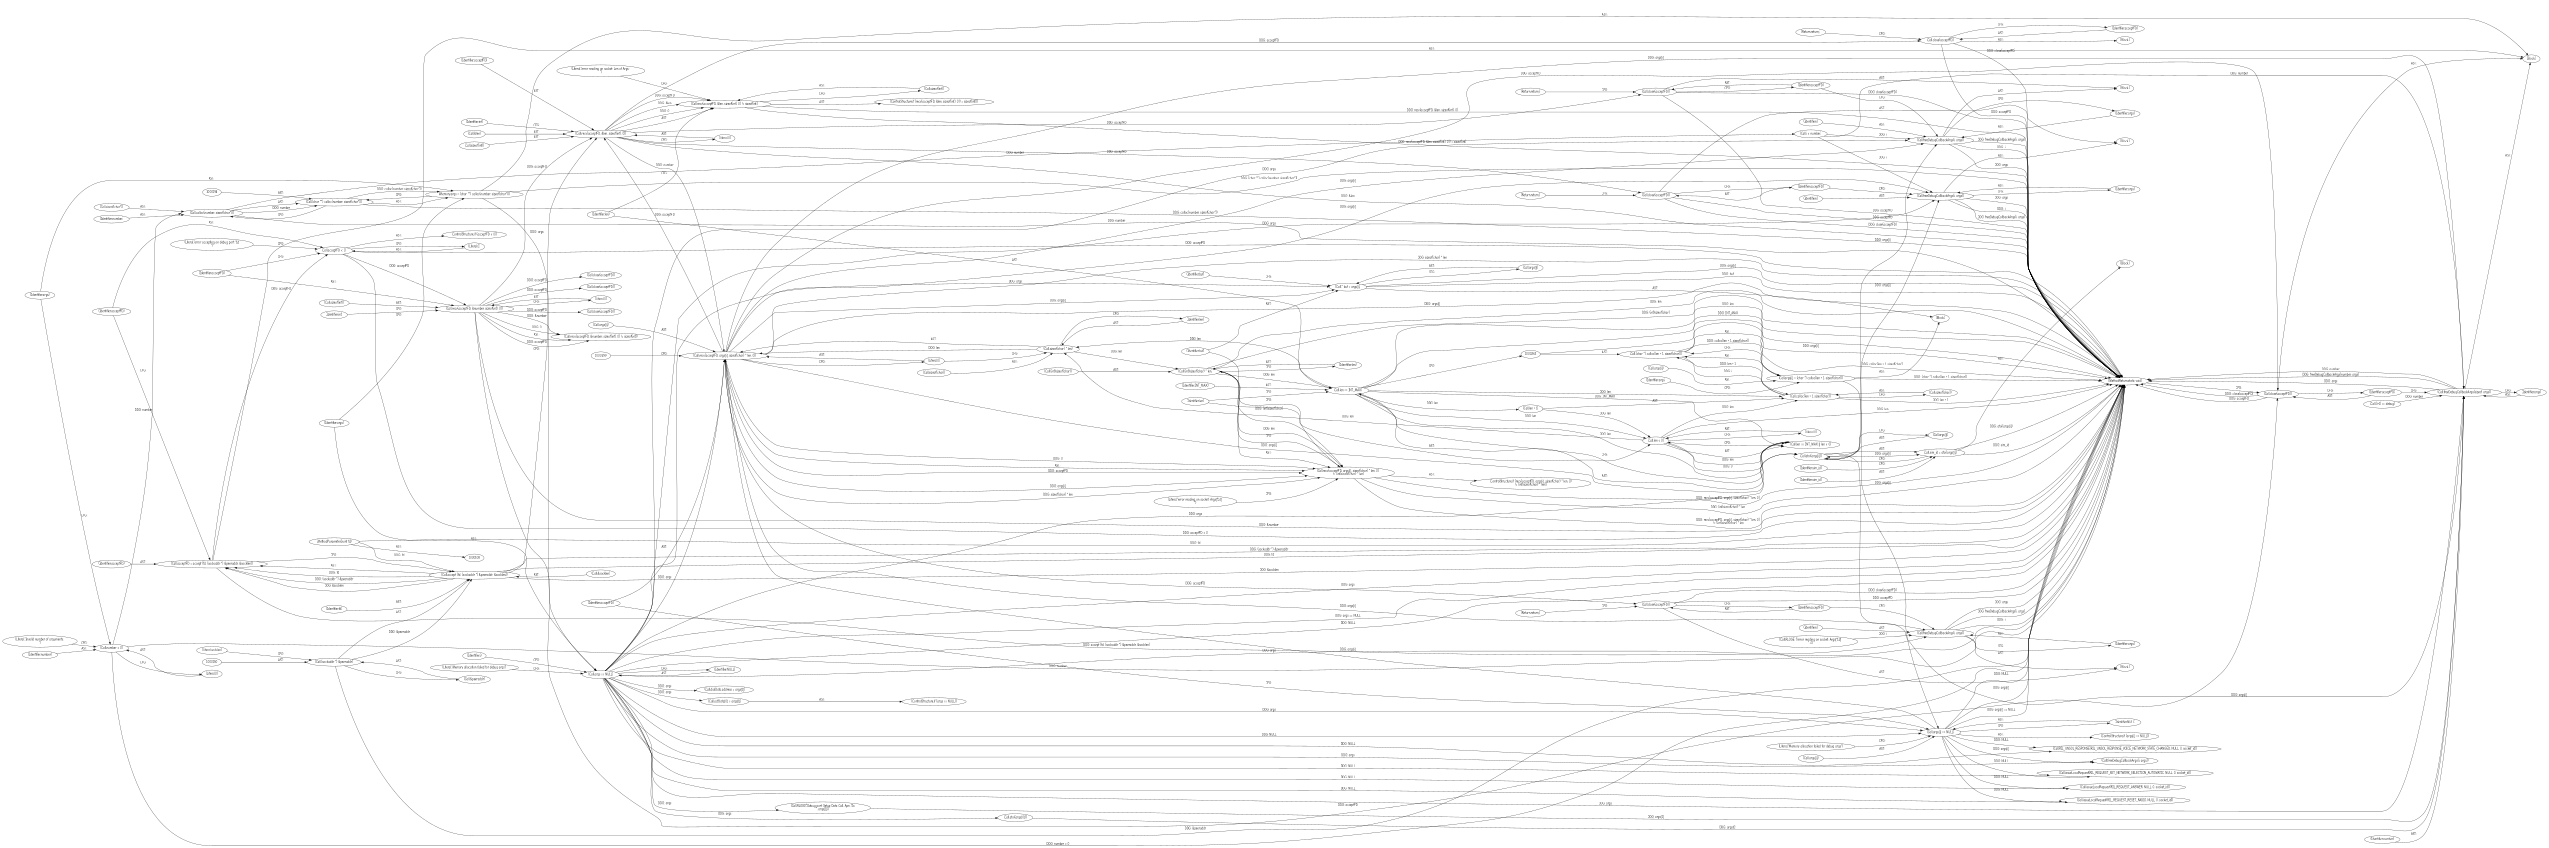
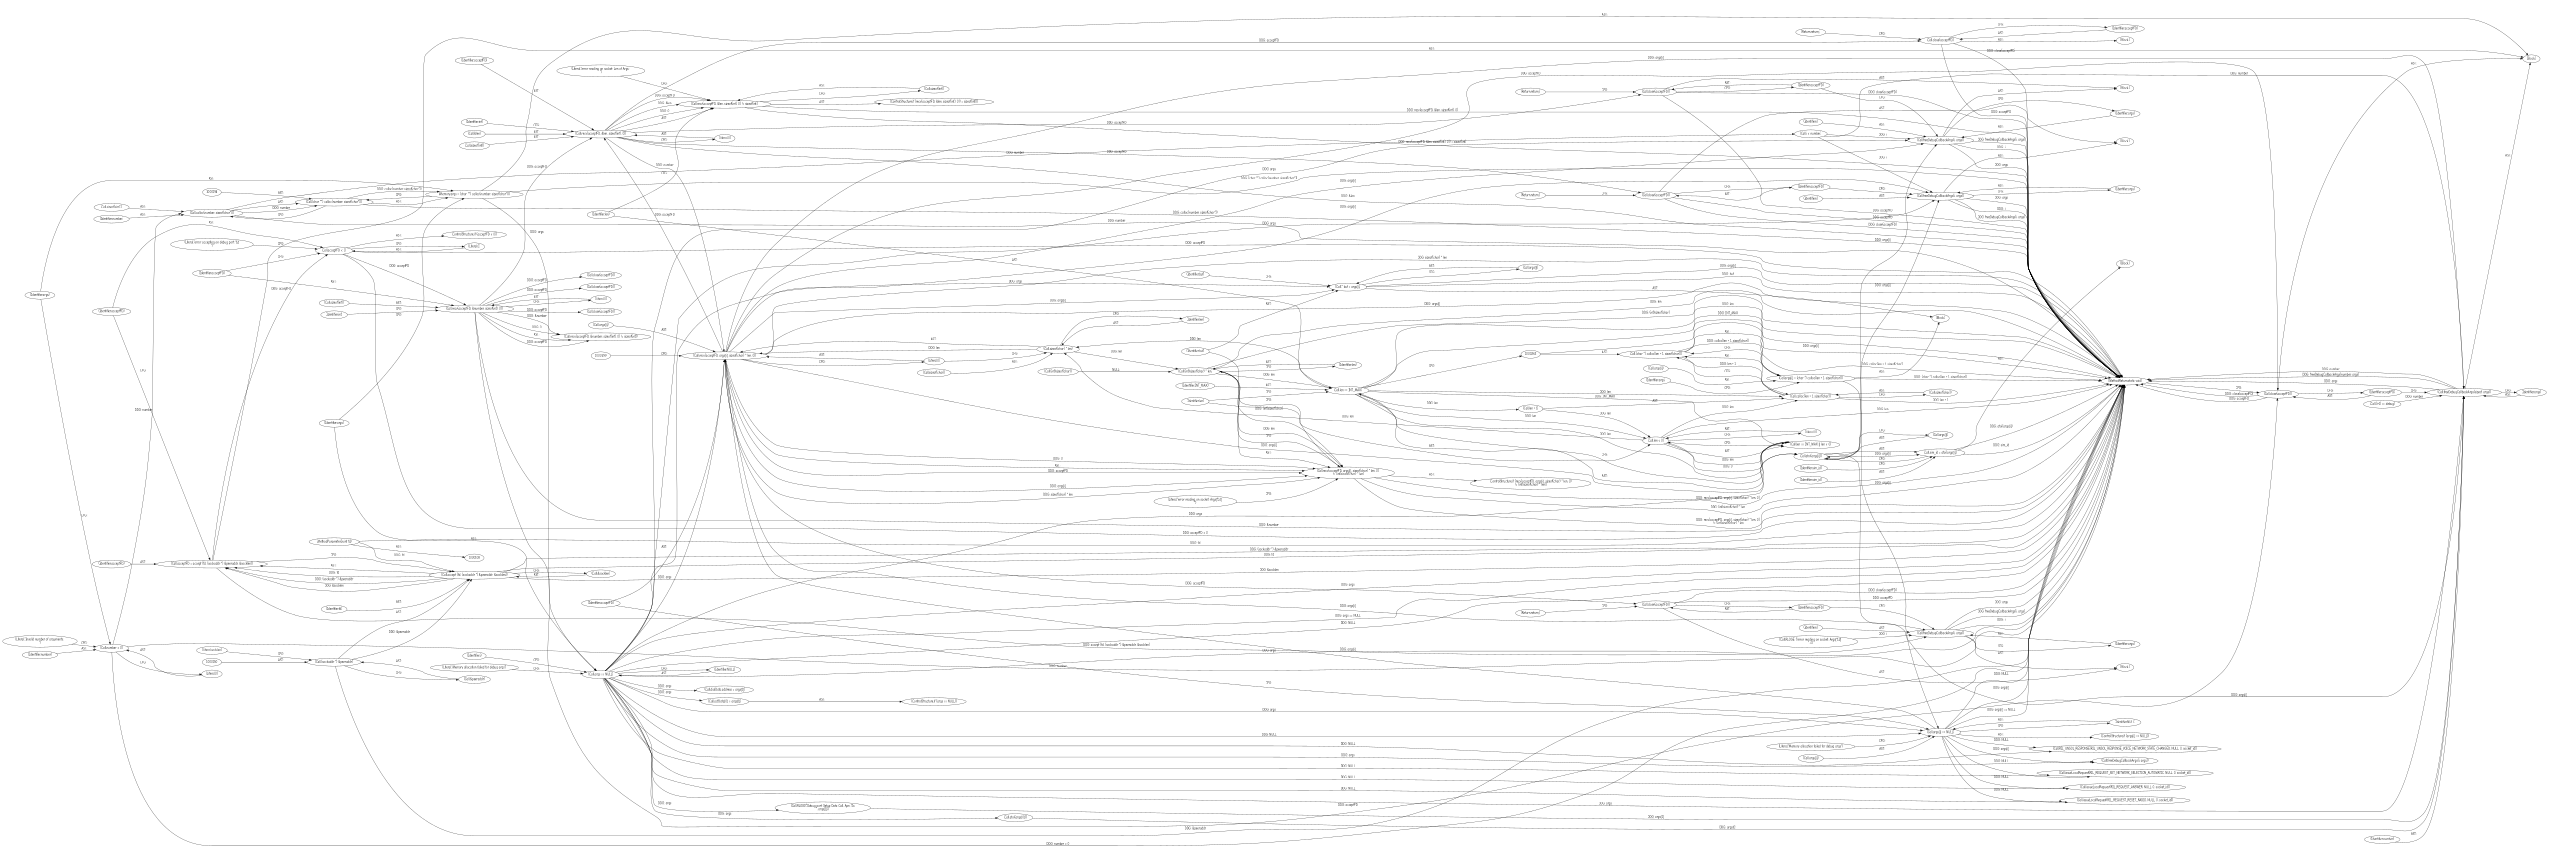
node "(Call,sizeof(char*))": label "(Call,sizeof(char*))" -> "(Call,sizeof(sim*))"
edge "(Call,accept (fd, (sockaddr *) &peeraddr, &socklen))" -> "(Call,recv(acceptFD, &len, sizeof(int), 0))": now "(Call,accept (fd, (sockaddr *) &peeraddr, &socklen))" -> "(Call,&socklen)"
edge "(Call,(int)sizeof(char))" -> "(Call,(int)sizeof(char) * len)": label "AST: " -> "NULL: "
edge "(Call,(char *) calloc(len + 1, sizeof(char)))" -> "(Call,calloc(len + 1, sizeof(char)))": label "DDG: i" -> "CFG: "
